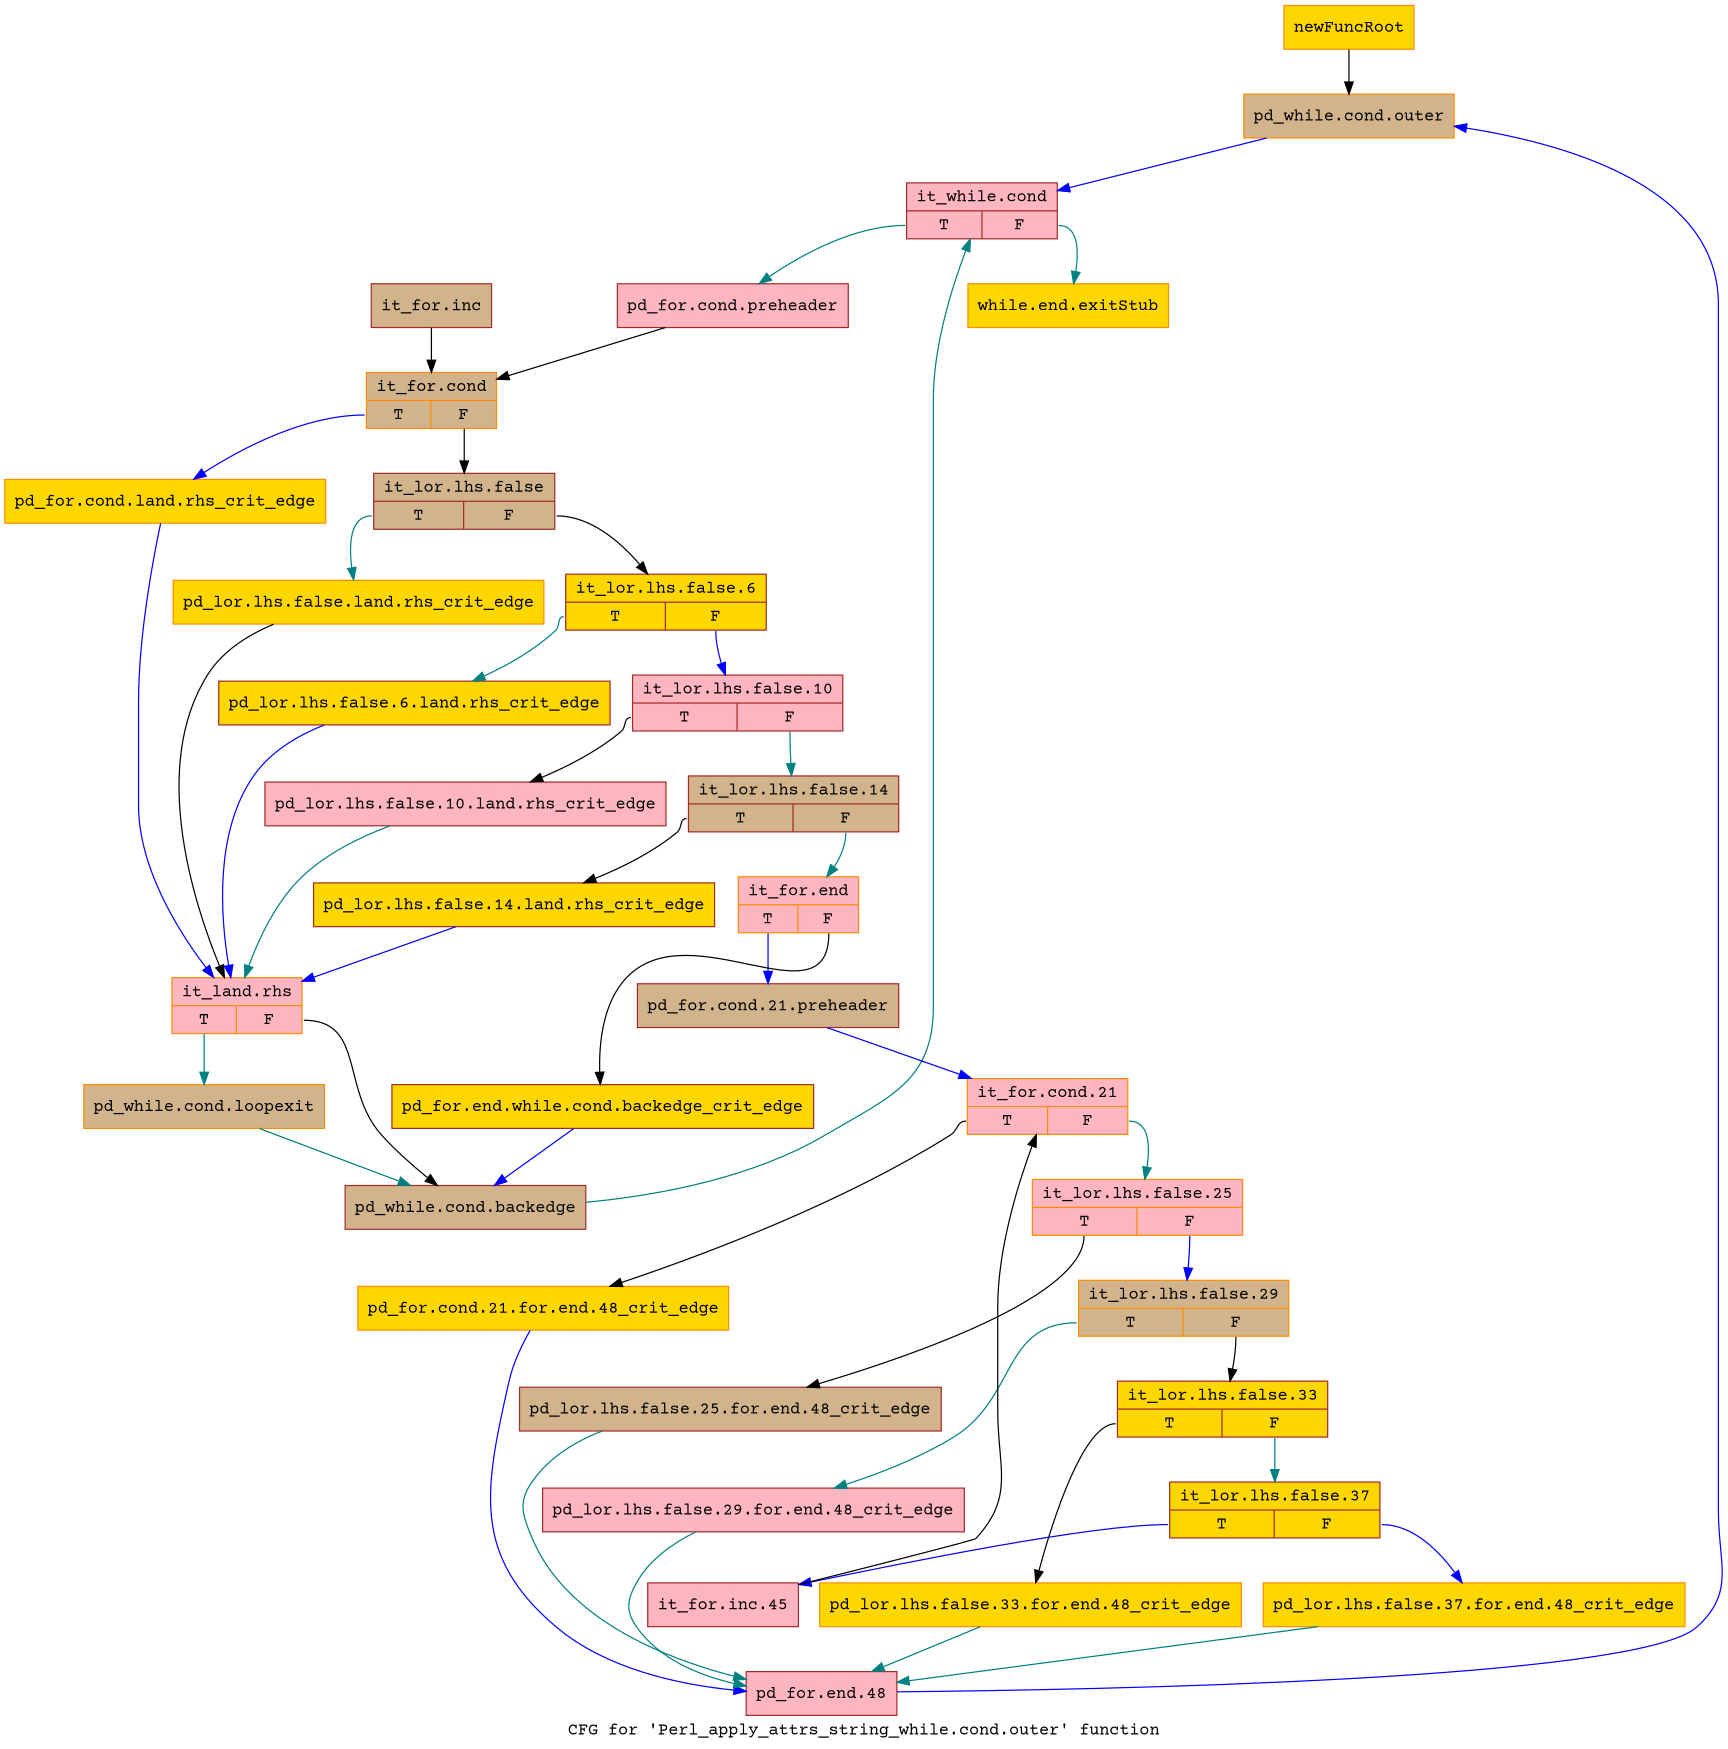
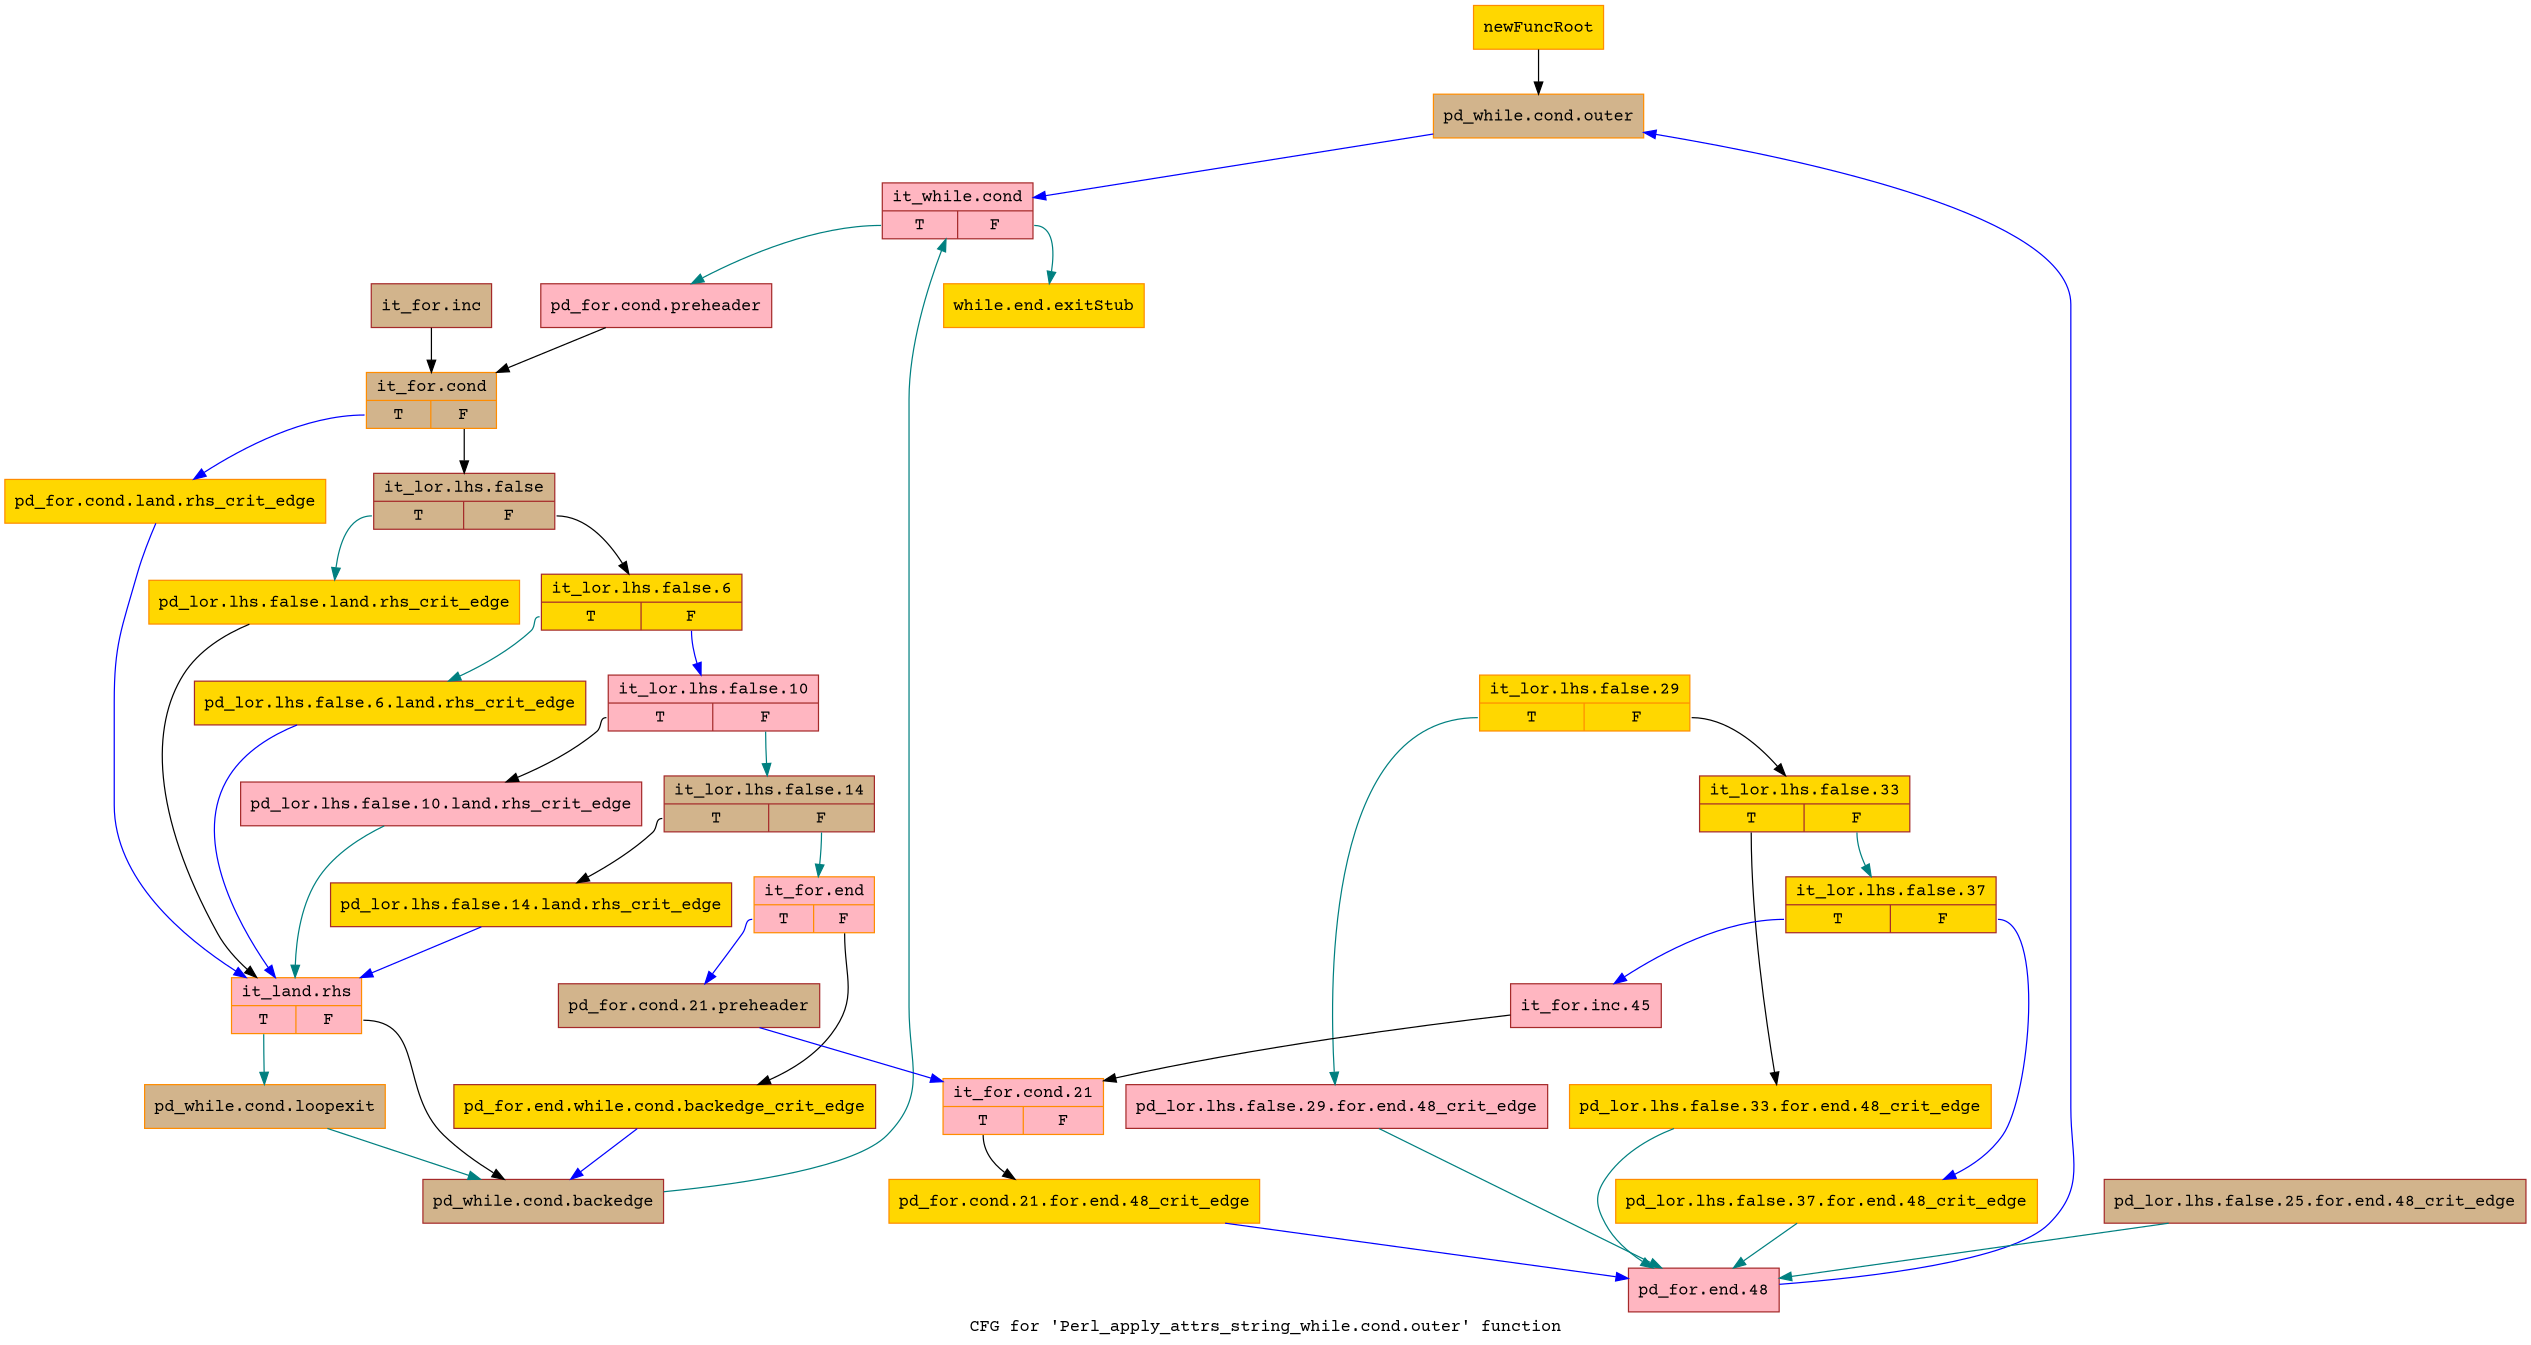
node "it_lor.lhs.false.25": removed
node "it_lor.lhs.false.29": fillcolor tan -> gold
